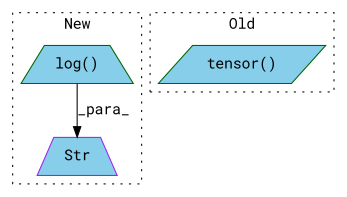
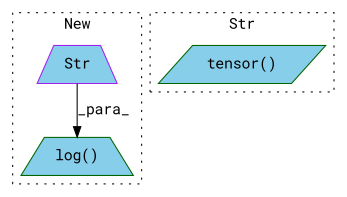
cluster "Old": label "Old" -> "Str"
edge "log()" -> "Str": reversed
